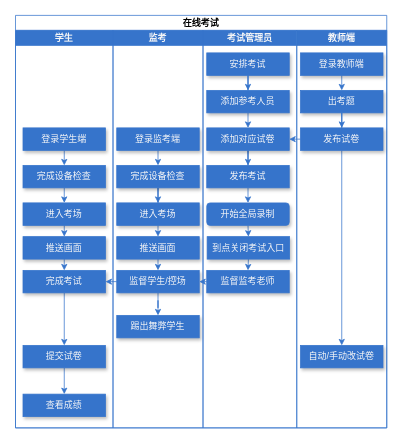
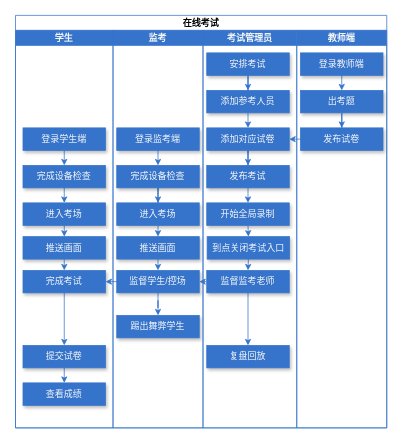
node "开始全局录制": shape rounded rectangle -> rectangle
edge "发布试卷" -> "自动/手动改试卷": removed
edge "监督监考老师" -> "复盘回放": added
node "复盘回放": added
node "自动/手动改试卷": removed
node "查看成绩": moved (64, 405) -> (64, 394)
